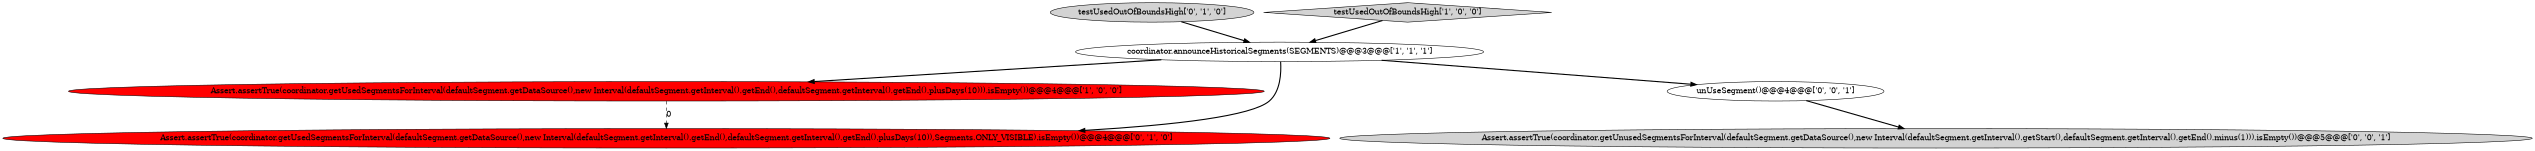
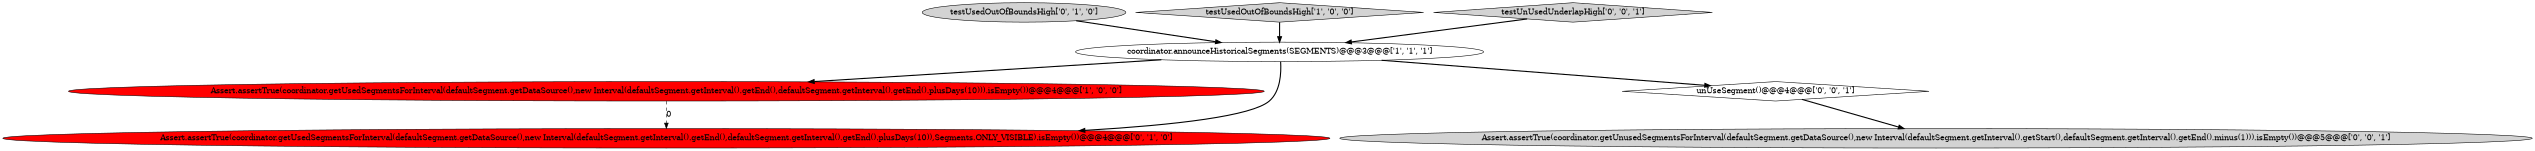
node "testUnUsedUnderlapHigh['0', '0', '1']": added
node "unUseSegment()@@@4@@@['0', '0', '1']": shape ellipse -> diamond
